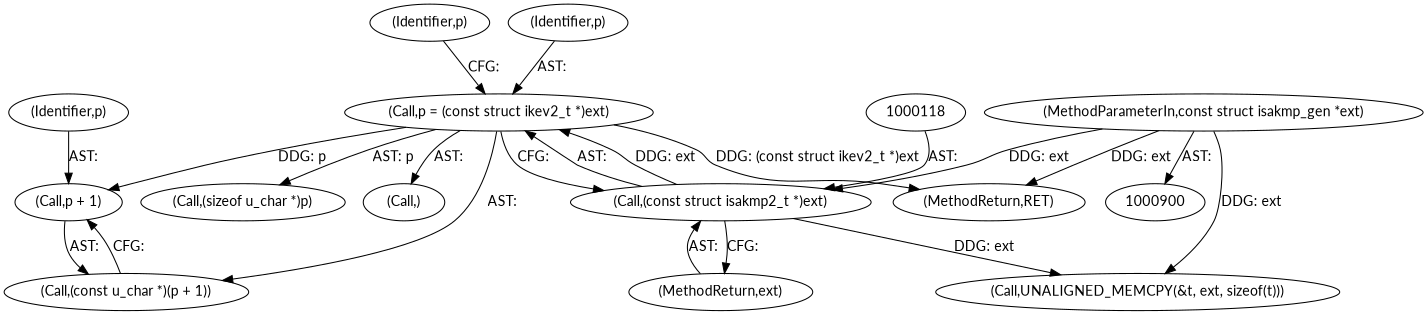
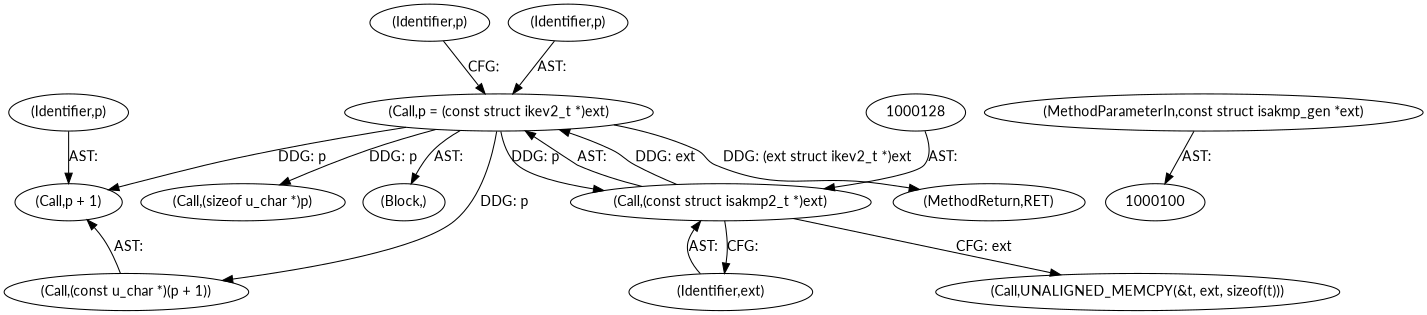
node "1000118": label "1000118" -> "1000128"
edge "(MethodParameterIn,const struct isakmp_gen *ext)" -> "(MethodReturn,RET)": removed, label "DDG: ext"
edge "(Call,p = (const struct ikev2_t *)ext)" -> "(Call,(sizeof u_char *)p)": label "AST: p" -> "DDG: p"
edge "(Call,p = (const struct ikev2_t *)ext)" -> "(Call,(const struct isakmp2_t *)ext)": label "CFG: " -> "DDG: p"
edge "(Call,p = (const struct ikev2_t *)ext)" -> "(MethodReturn,RET)": label "DDG: (const struct ikev2_t *)ext" -> "DDG: (ext struct ikev2_t *)ext"
edge "(MethodParameterIn,const struct isakmp_gen *ext)" -> "(Call,(const struct isakmp2_t *)ext)": removed, label "DDG: ext"
node "(Call,)": label "(Call,)" -> "(Block,)"
edge "(Call,p = (const struct ikev2_t *)ext)" -> "(Call,(const u_char *)(p + 1))": label "AST: " -> "DDG: p"
node "1000900": label "1000900" -> "1000100"
edge "(MethodParameterIn,const struct isakmp_gen *ext)" -> "(Call,UNALIGNED_MEMCPY(&t, ext, sizeof(t)))": removed, label "DDG: ext"
edge "(Call,p + 1)" -> "(Call,(const u_char *)(p + 1))": removed, label "AST:"
edge "(Call,(const u_char *)(p + 1))" -> "(Call,p + 1)": label "CFG: " -> "AST: "
edge "(Call,(const struct isakmp2_t *)ext)" -> "(Call,UNALIGNED_MEMCPY(&t, ext, sizeof(t)))": label "DDG: ext" -> "CFG: ext"
node "(MethodReturn,ext)": label "(MethodReturn,ext)" -> "(Identifier,ext)"
